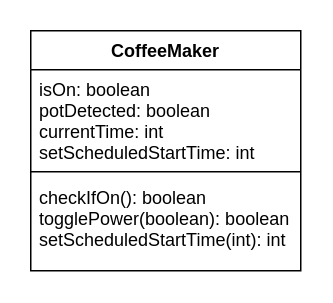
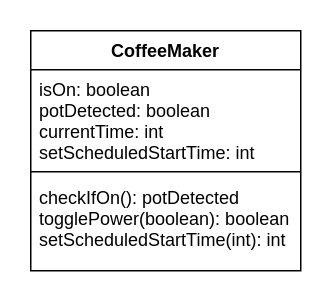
node "checkIfOn(): boolean togglePower(boolean): boolean setScheduledStartTime(int): int": label "checkIfOn(): boolean togglePower(boolean): boolean setScheduledStartTime(int): int" -> "checkIfOn(): potDetected togglePower(boolean): boolean setScheduledStartTime(int): int"
